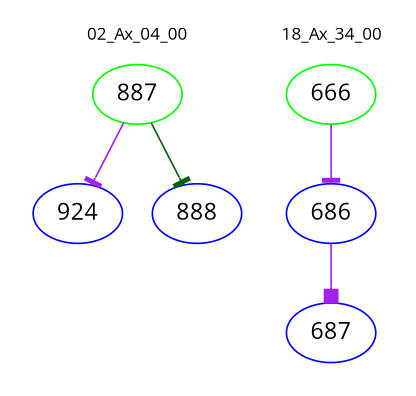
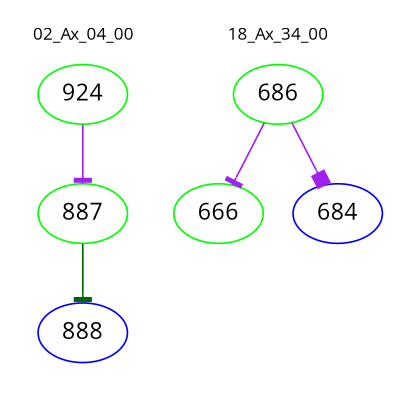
edge "887" -> "924": reversed
edge "666" -> "686": reversed
node "924": color blue -> green
node "686": color blue -> green
node "687": label "687" -> "684"
